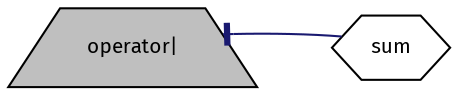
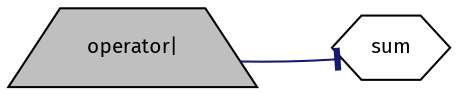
edge "sum" -> "operator|": reversed
